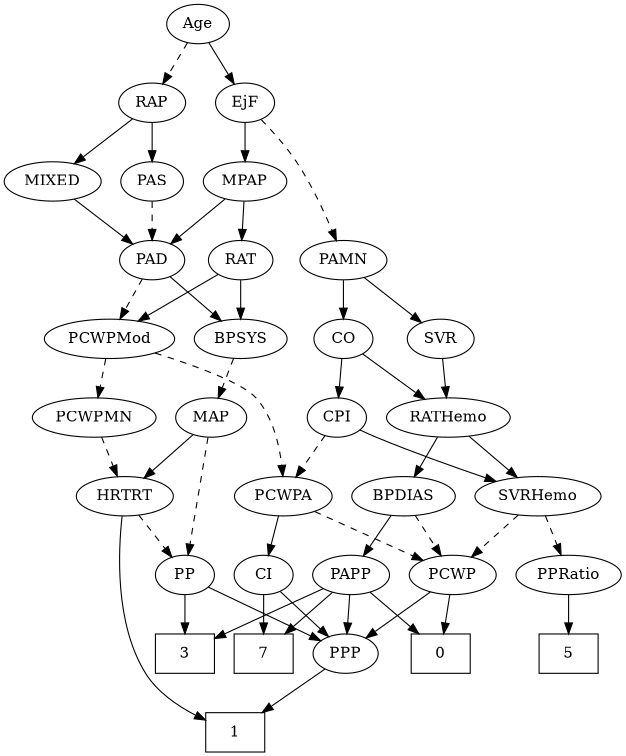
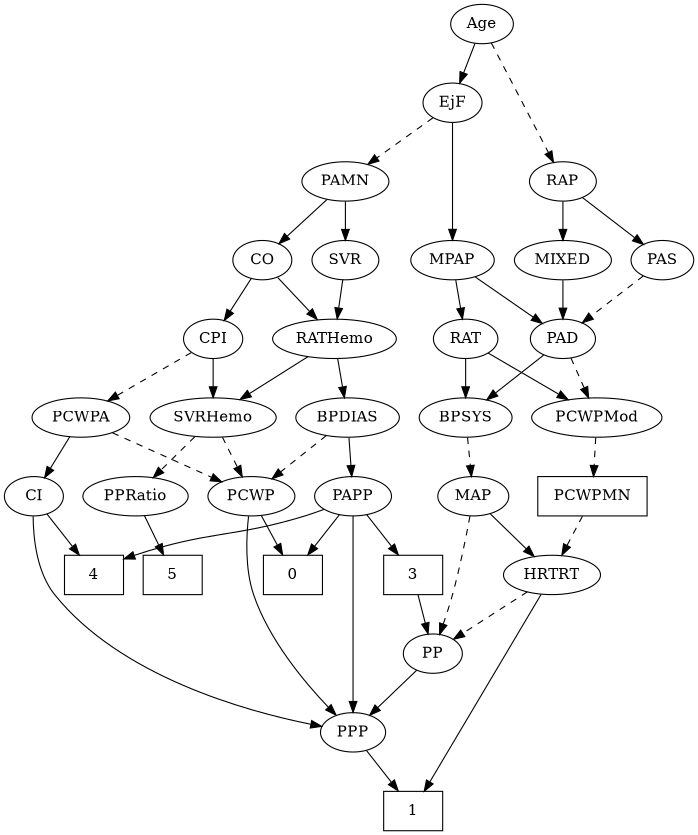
edge "PCWPMod" -> "PCWPA": removed
node "PCWPMN": shape ellipse -> box
edge "PP" -> "3": reversed
node "7": label "7" -> "4"
